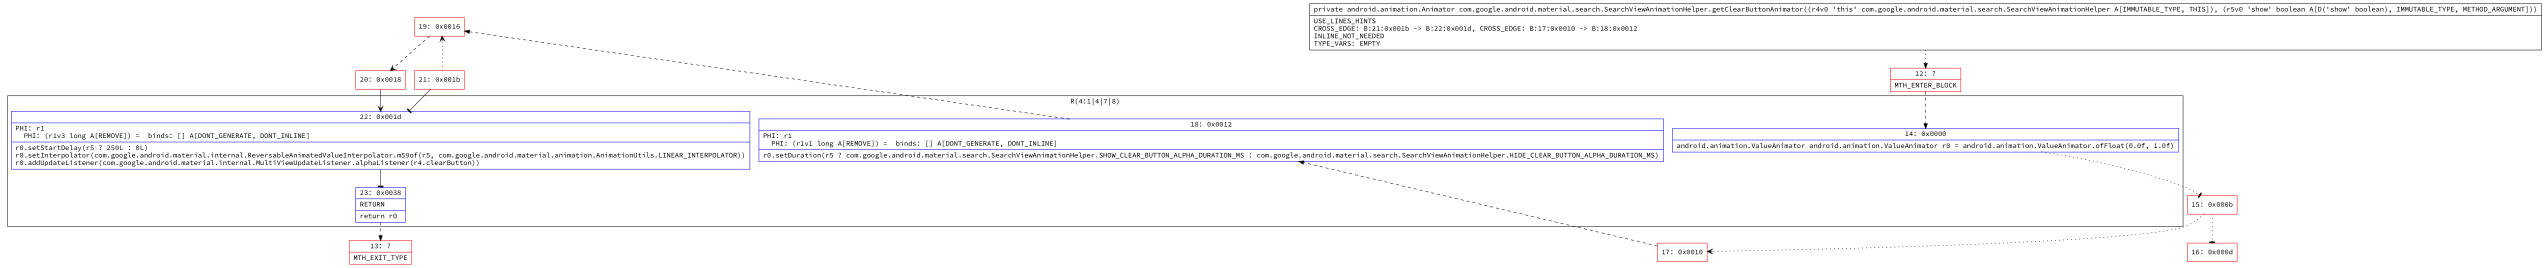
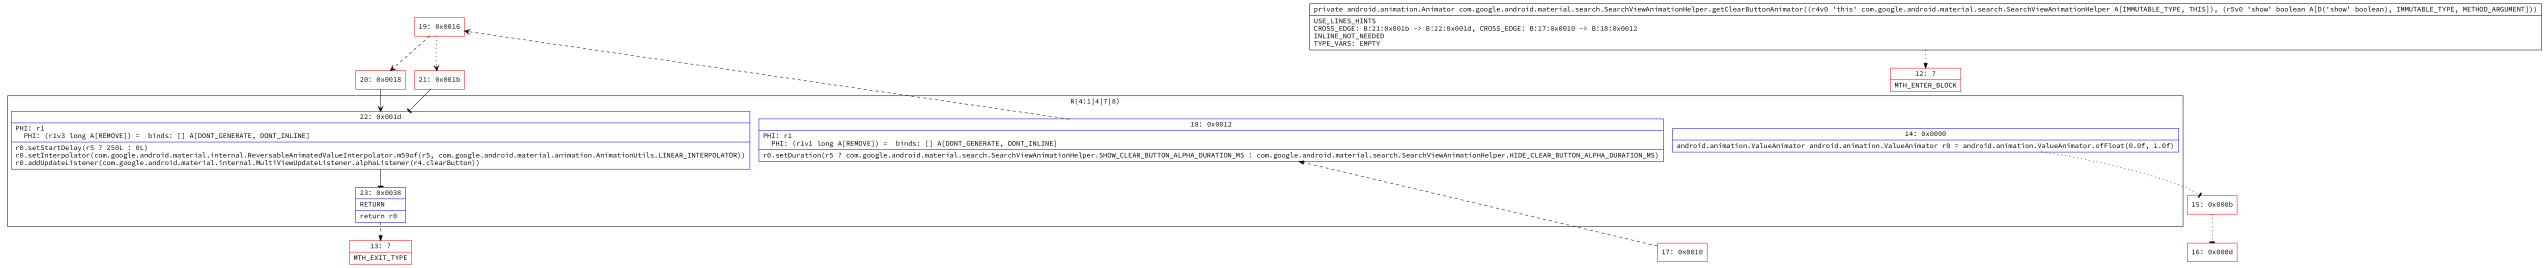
edge "21: 0x001b" -> "19: 0x0016": reversed
edge "18: 0x0012" -> "19: 0x0016": arrowhead normal -> vee
edge "12: ?" -> "14: 0x0000": removed
edge "15: 0x000b" -> "17: 0x0010": removed
